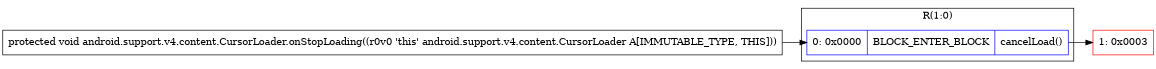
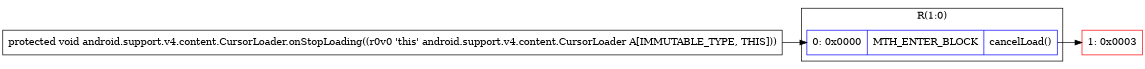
node "0: 0x0000": text "BLOCK_ENTER_BLOCK" -> "MTH_ENTER_BLOCK"
